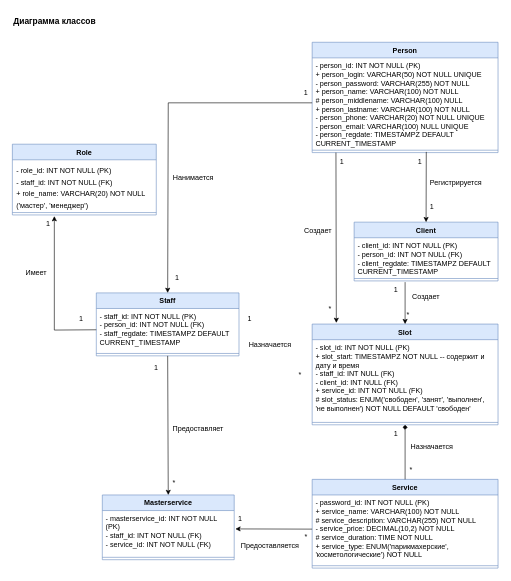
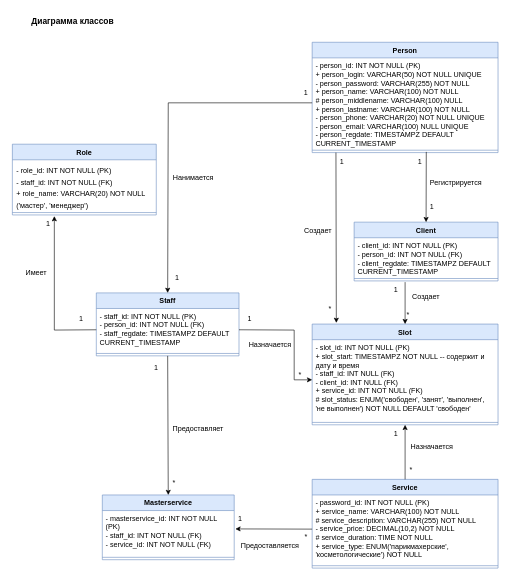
node "Диаграмма классов": moved (78, 21) -> (96, 21)
edge "- staff_id: INT NOT NULL (PK) - person_id: INT NOT NULL (FK) - staff_regdate: TIMESTAMPZ DEFAULT CURRENT_TIMESTAMP" -> "- slot_id: INT NOT NULL (PK) + slot_start: TIMESTAMPZ NOT NULL -- содержит и дату и время - staff_id: INT NULL (FK) - client_id: INT NULL (FK) + service_id: INT NOT NULL (FK) # slot_status: ENUM('свободен', 'занят', 'выполнен', 'не выполнен') NOT NULL DEFAULT 'свободен'": added
edge "Service" -> "Slot": arrowhead diamond -> classic
